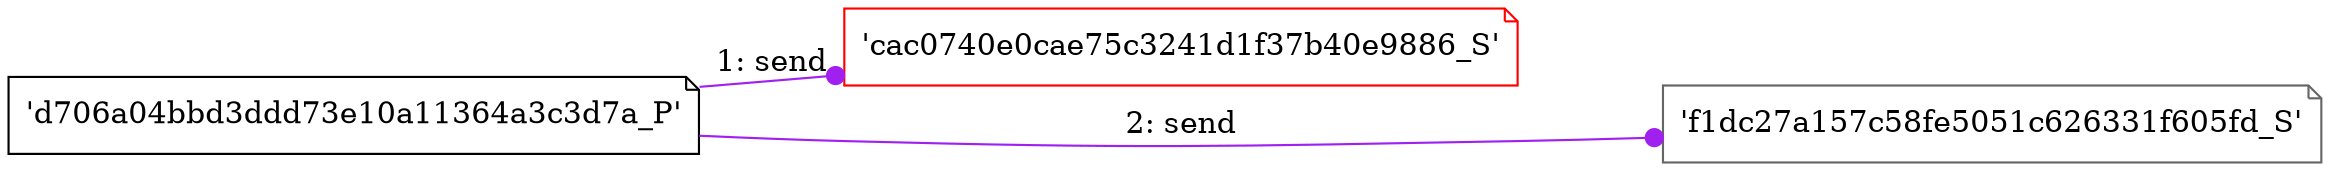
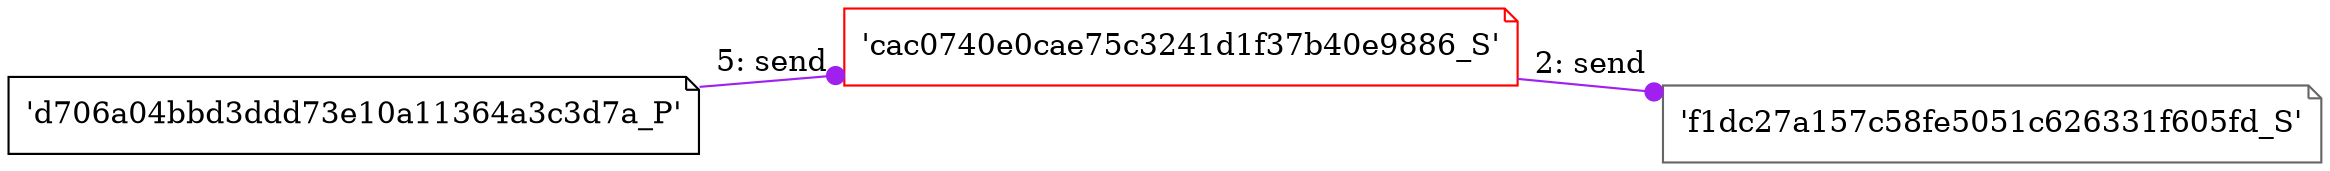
edge "'d706a04bbd3ddd73e10a11364a3c3d7a_P'" -> "'cac0740e0cae75c3241d1f37b40e9886_S'": label "1: send" -> "5: send"
edge "'d706a04bbd3ddd73e10a11364a3c3d7a_P'" -> "'f1dc27a157c58fe5051c626331f605fd_S'": now "'cac0740e0cae75c3241d1f37b40e9886_S'" -> "'f1dc27a157c58fe5051c626331f605fd_S'"
